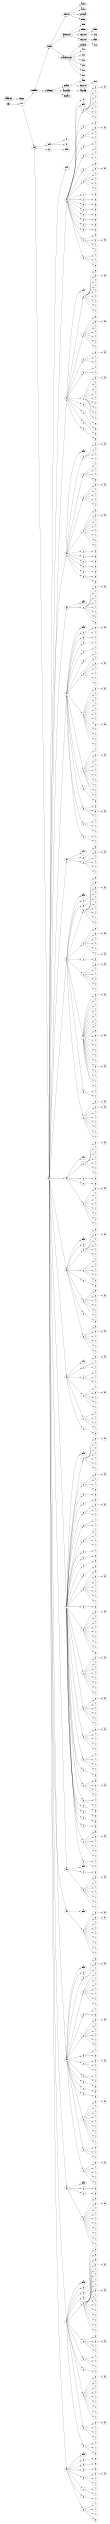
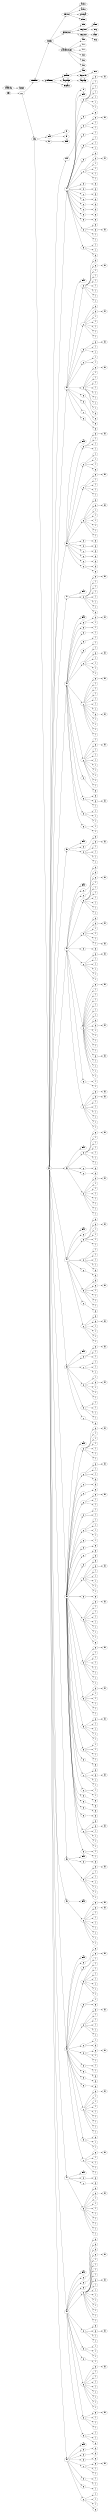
node "edition": removed
node "publisher": removed
